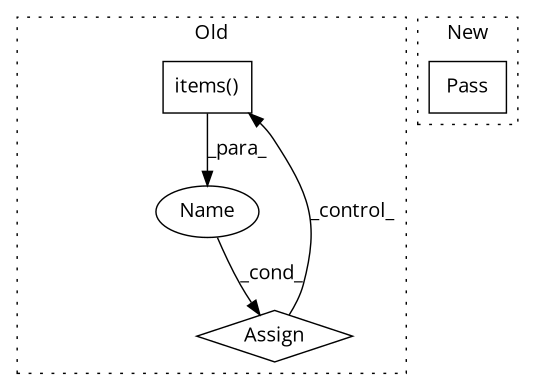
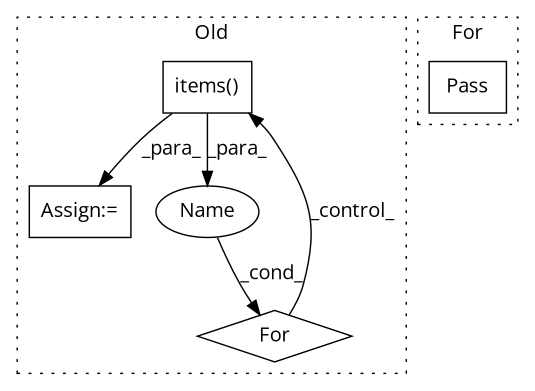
cluster "New": label "New" -> "For"
node "Assign:=": added
node "Assign": label "Assign" -> "For"
